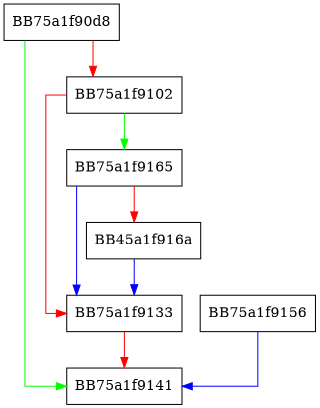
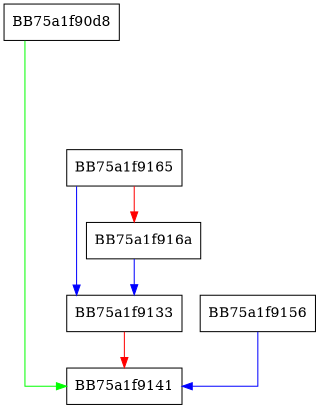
node "BB75a1f9102": removed
node "BB45a1f916a": label "BB45a1f916a" -> "BB75a1f916a"
